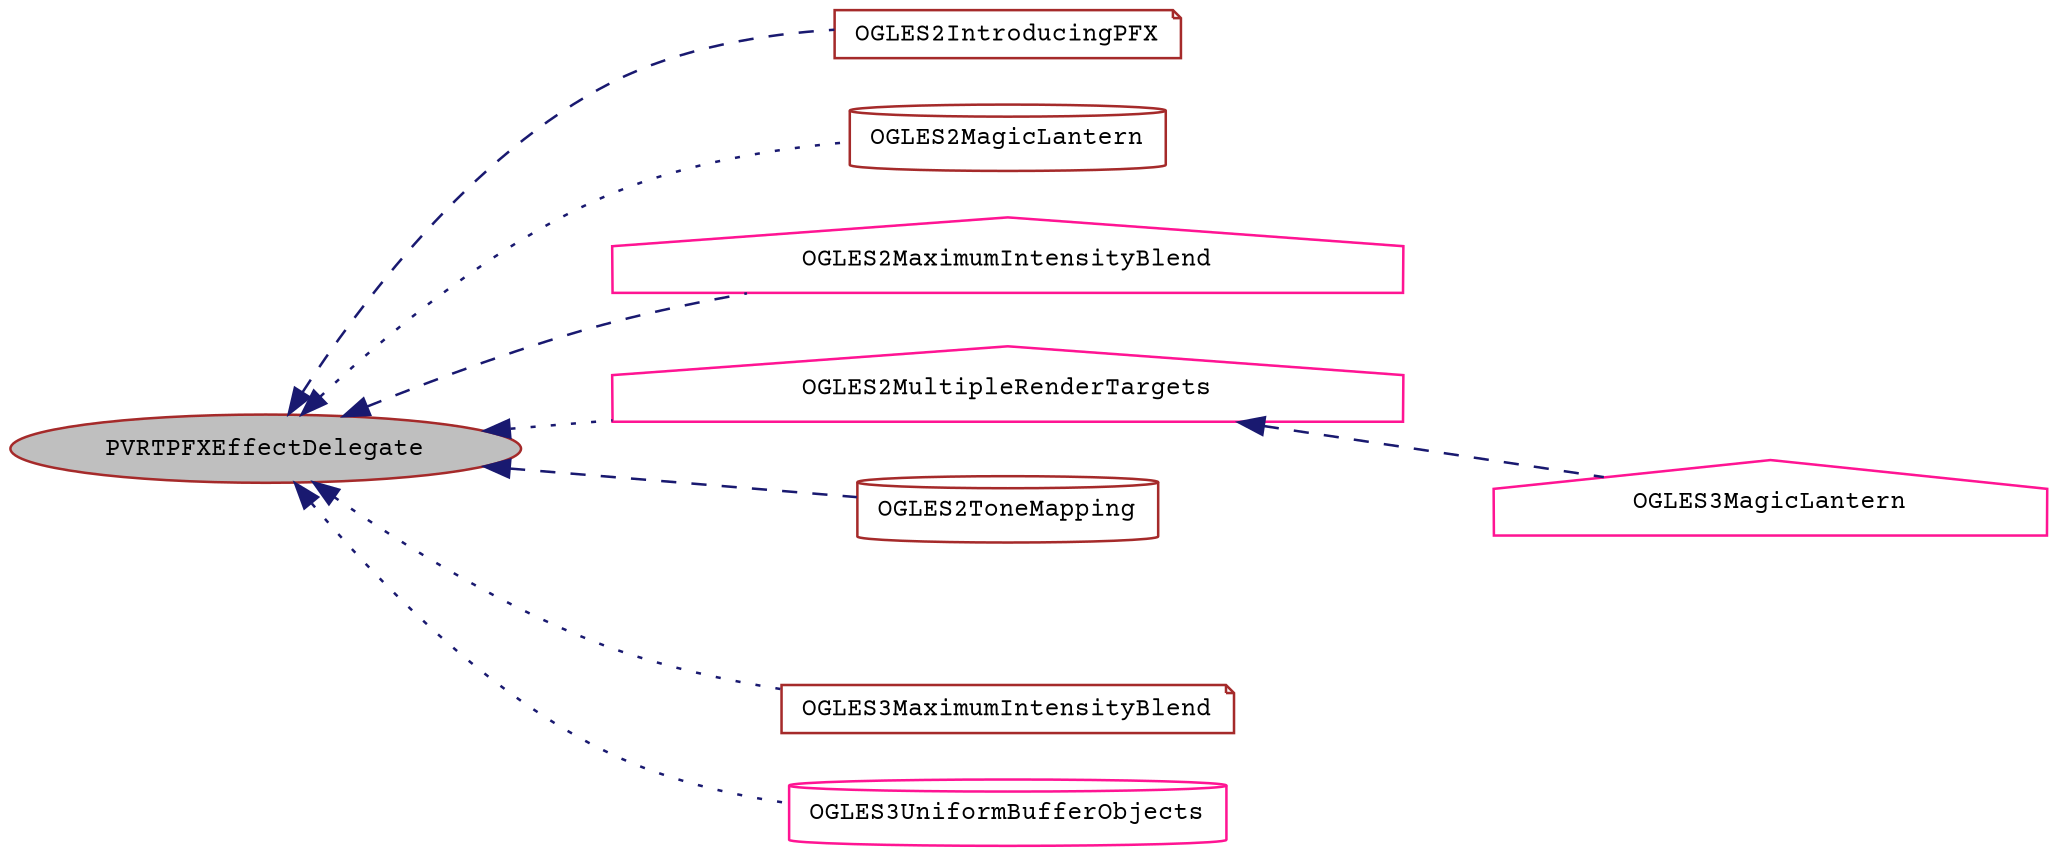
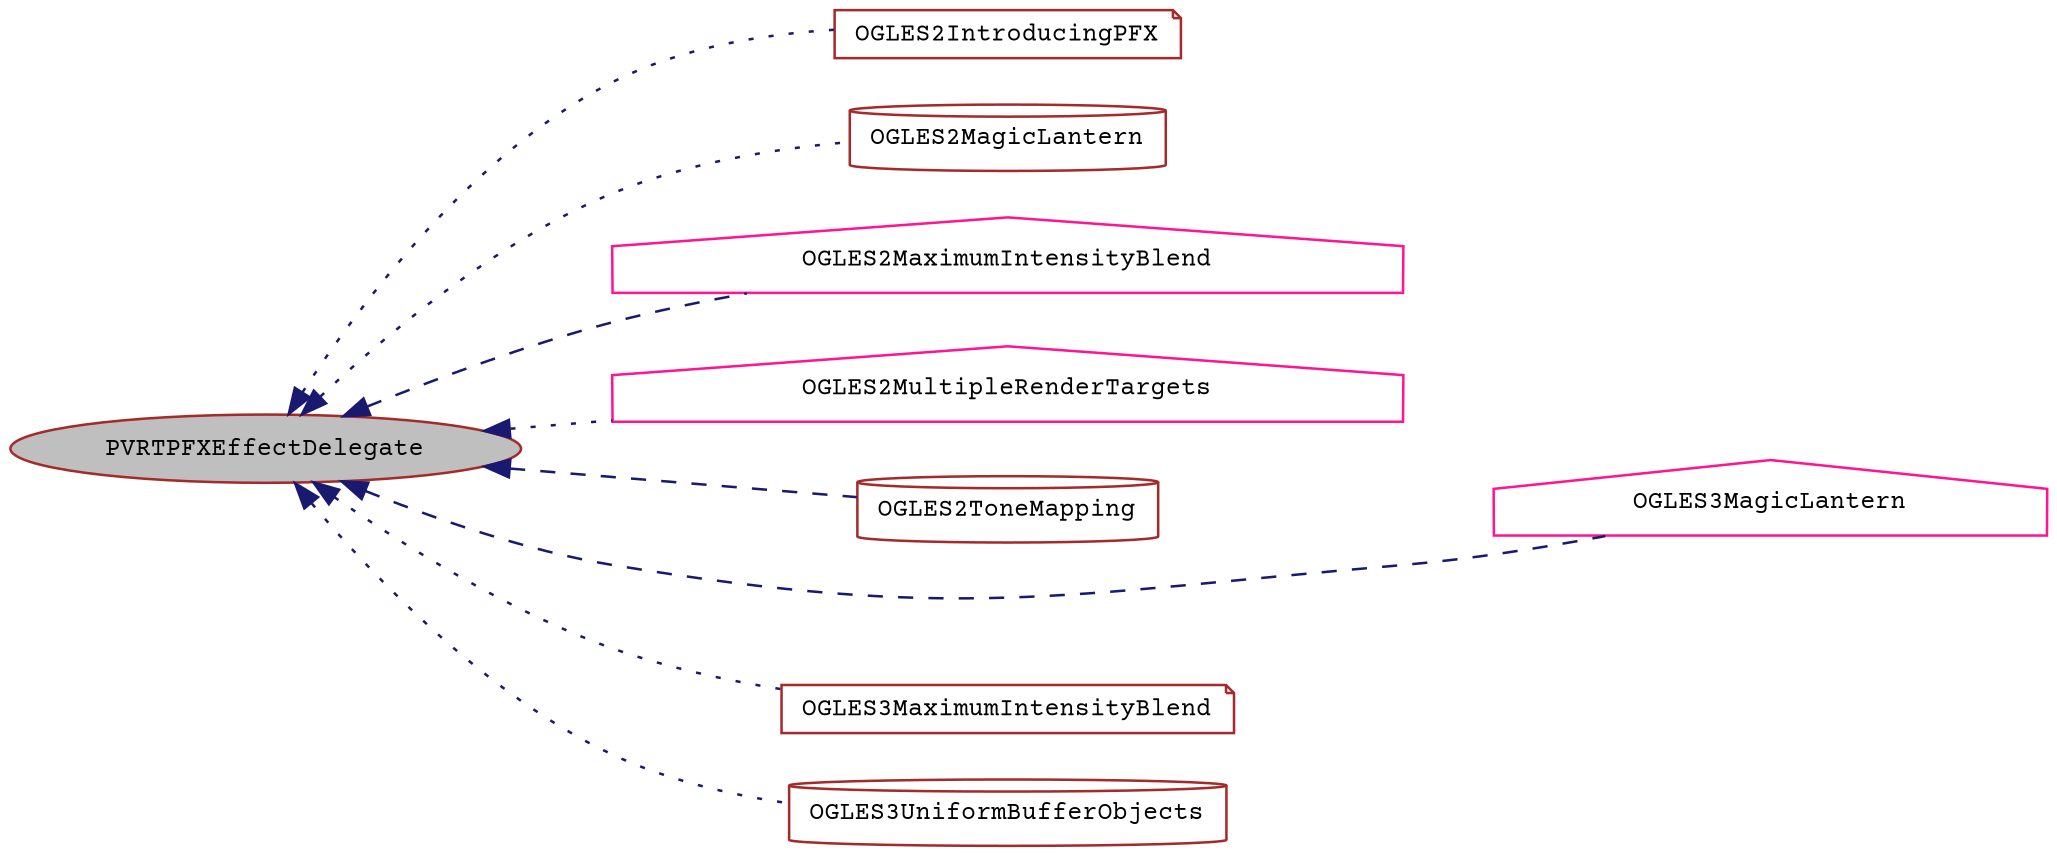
edge "OGLES2IntroducingPFX" -> "PVRTPFXEffectDelegate": style dashed -> dotted
edge "OGLES3MagicLantern" -> "OGLES2MultipleRenderTargets": now "OGLES3MagicLantern" -> "PVRTPFXEffectDelegate"
node "OGLES3UniformBufferObjects": color deeppink -> brown
